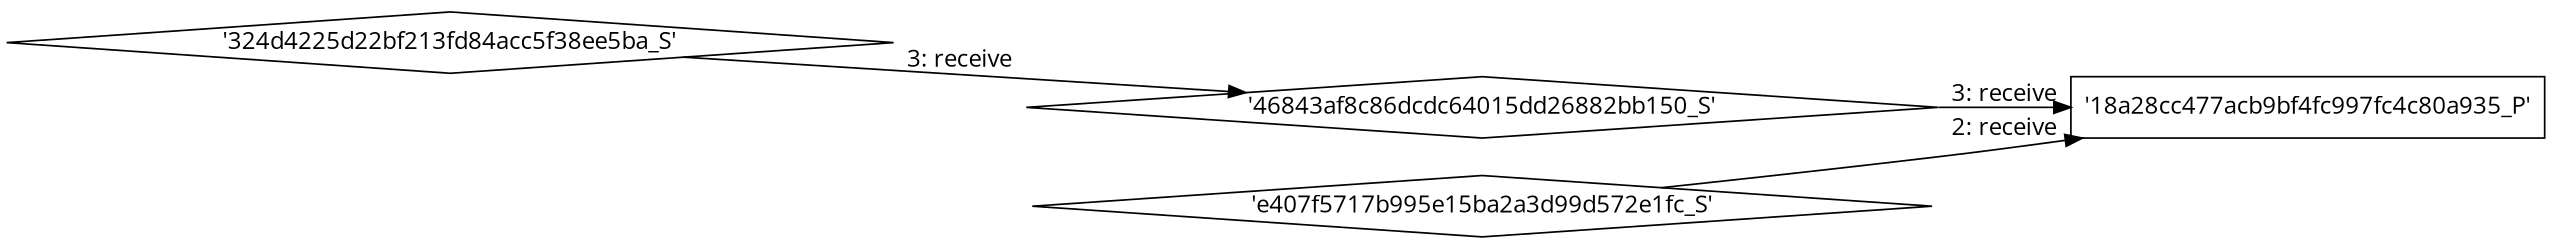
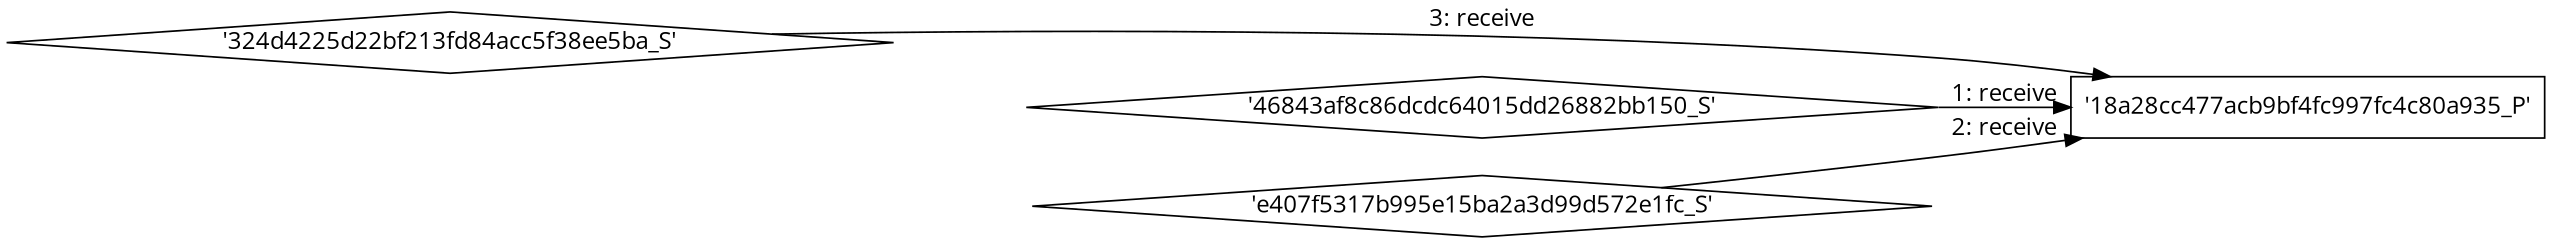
edge "'324d4225d22bf213fd84acc5f38ee5ba_S'" -> "'46843af8c86dcdc64015dd26882bb150_S'": now "'324d4225d22bf213fd84acc5f38ee5ba_S'" -> "'18a28cc477acb9bf4fc997fc4c80a935_P'"
edge "'46843af8c86dcdc64015dd26882bb150_S'" -> "'18a28cc477acb9bf4fc997fc4c80a935_P'": label "3: receive" -> "1: receive"
node "'e407f5717b995e15ba2a3d99d572e1fc_S'": label "'e407f5717b995e15ba2a3d99d572e1fc_S'" -> "'e407f5317b995e15ba2a3d99d572e1fc_S'"
